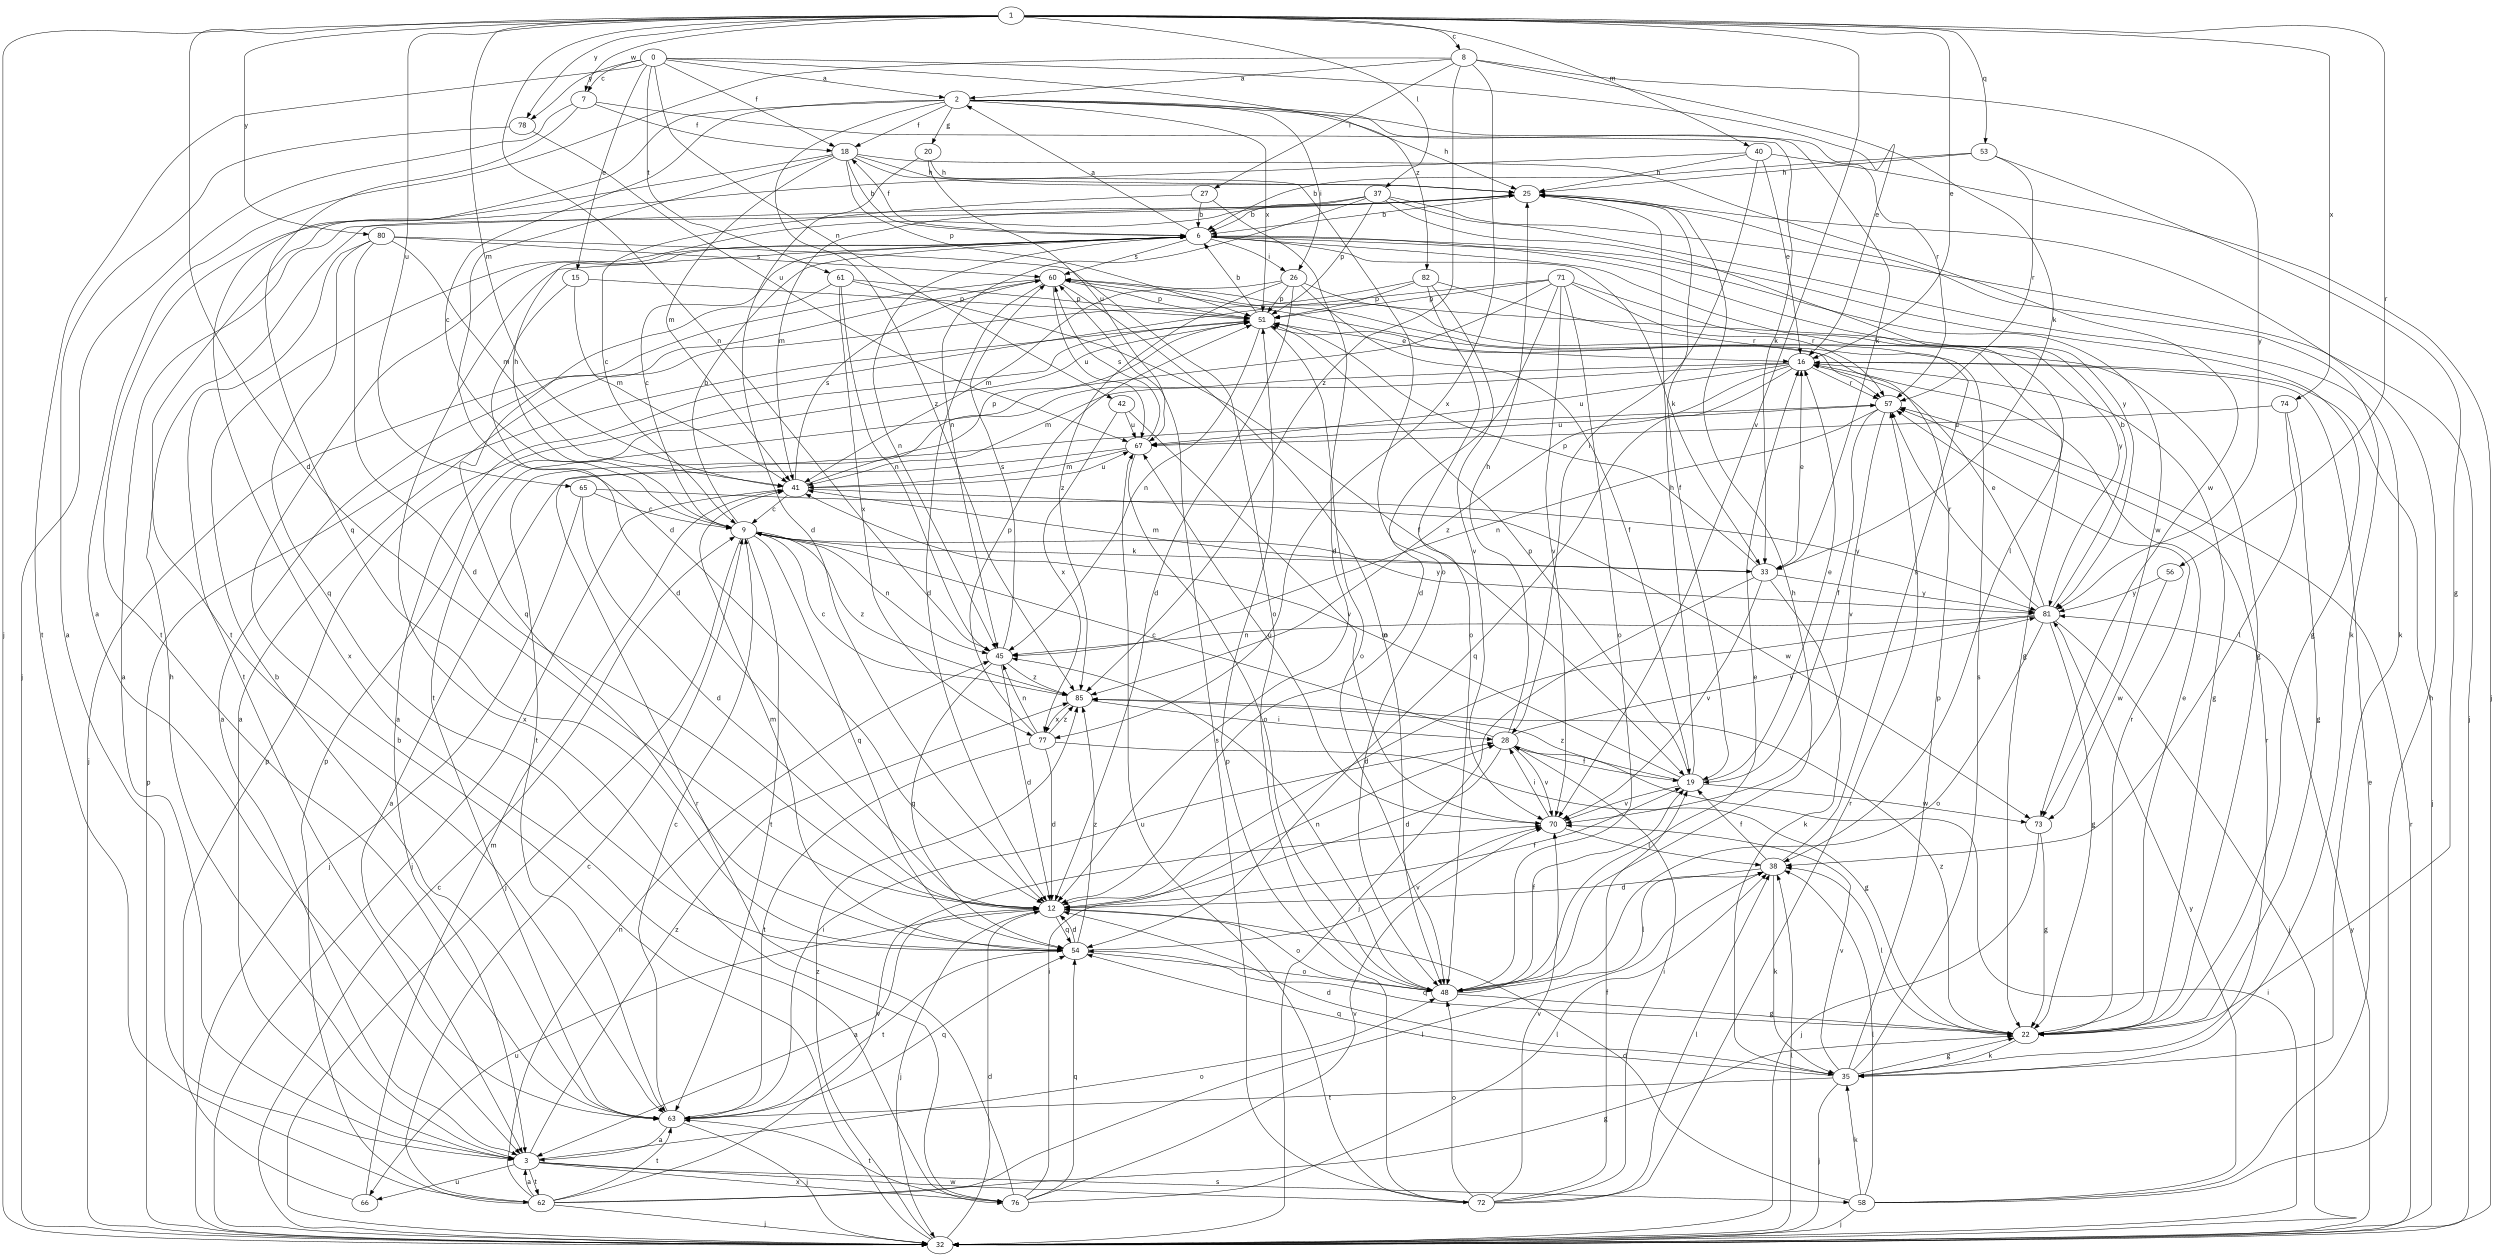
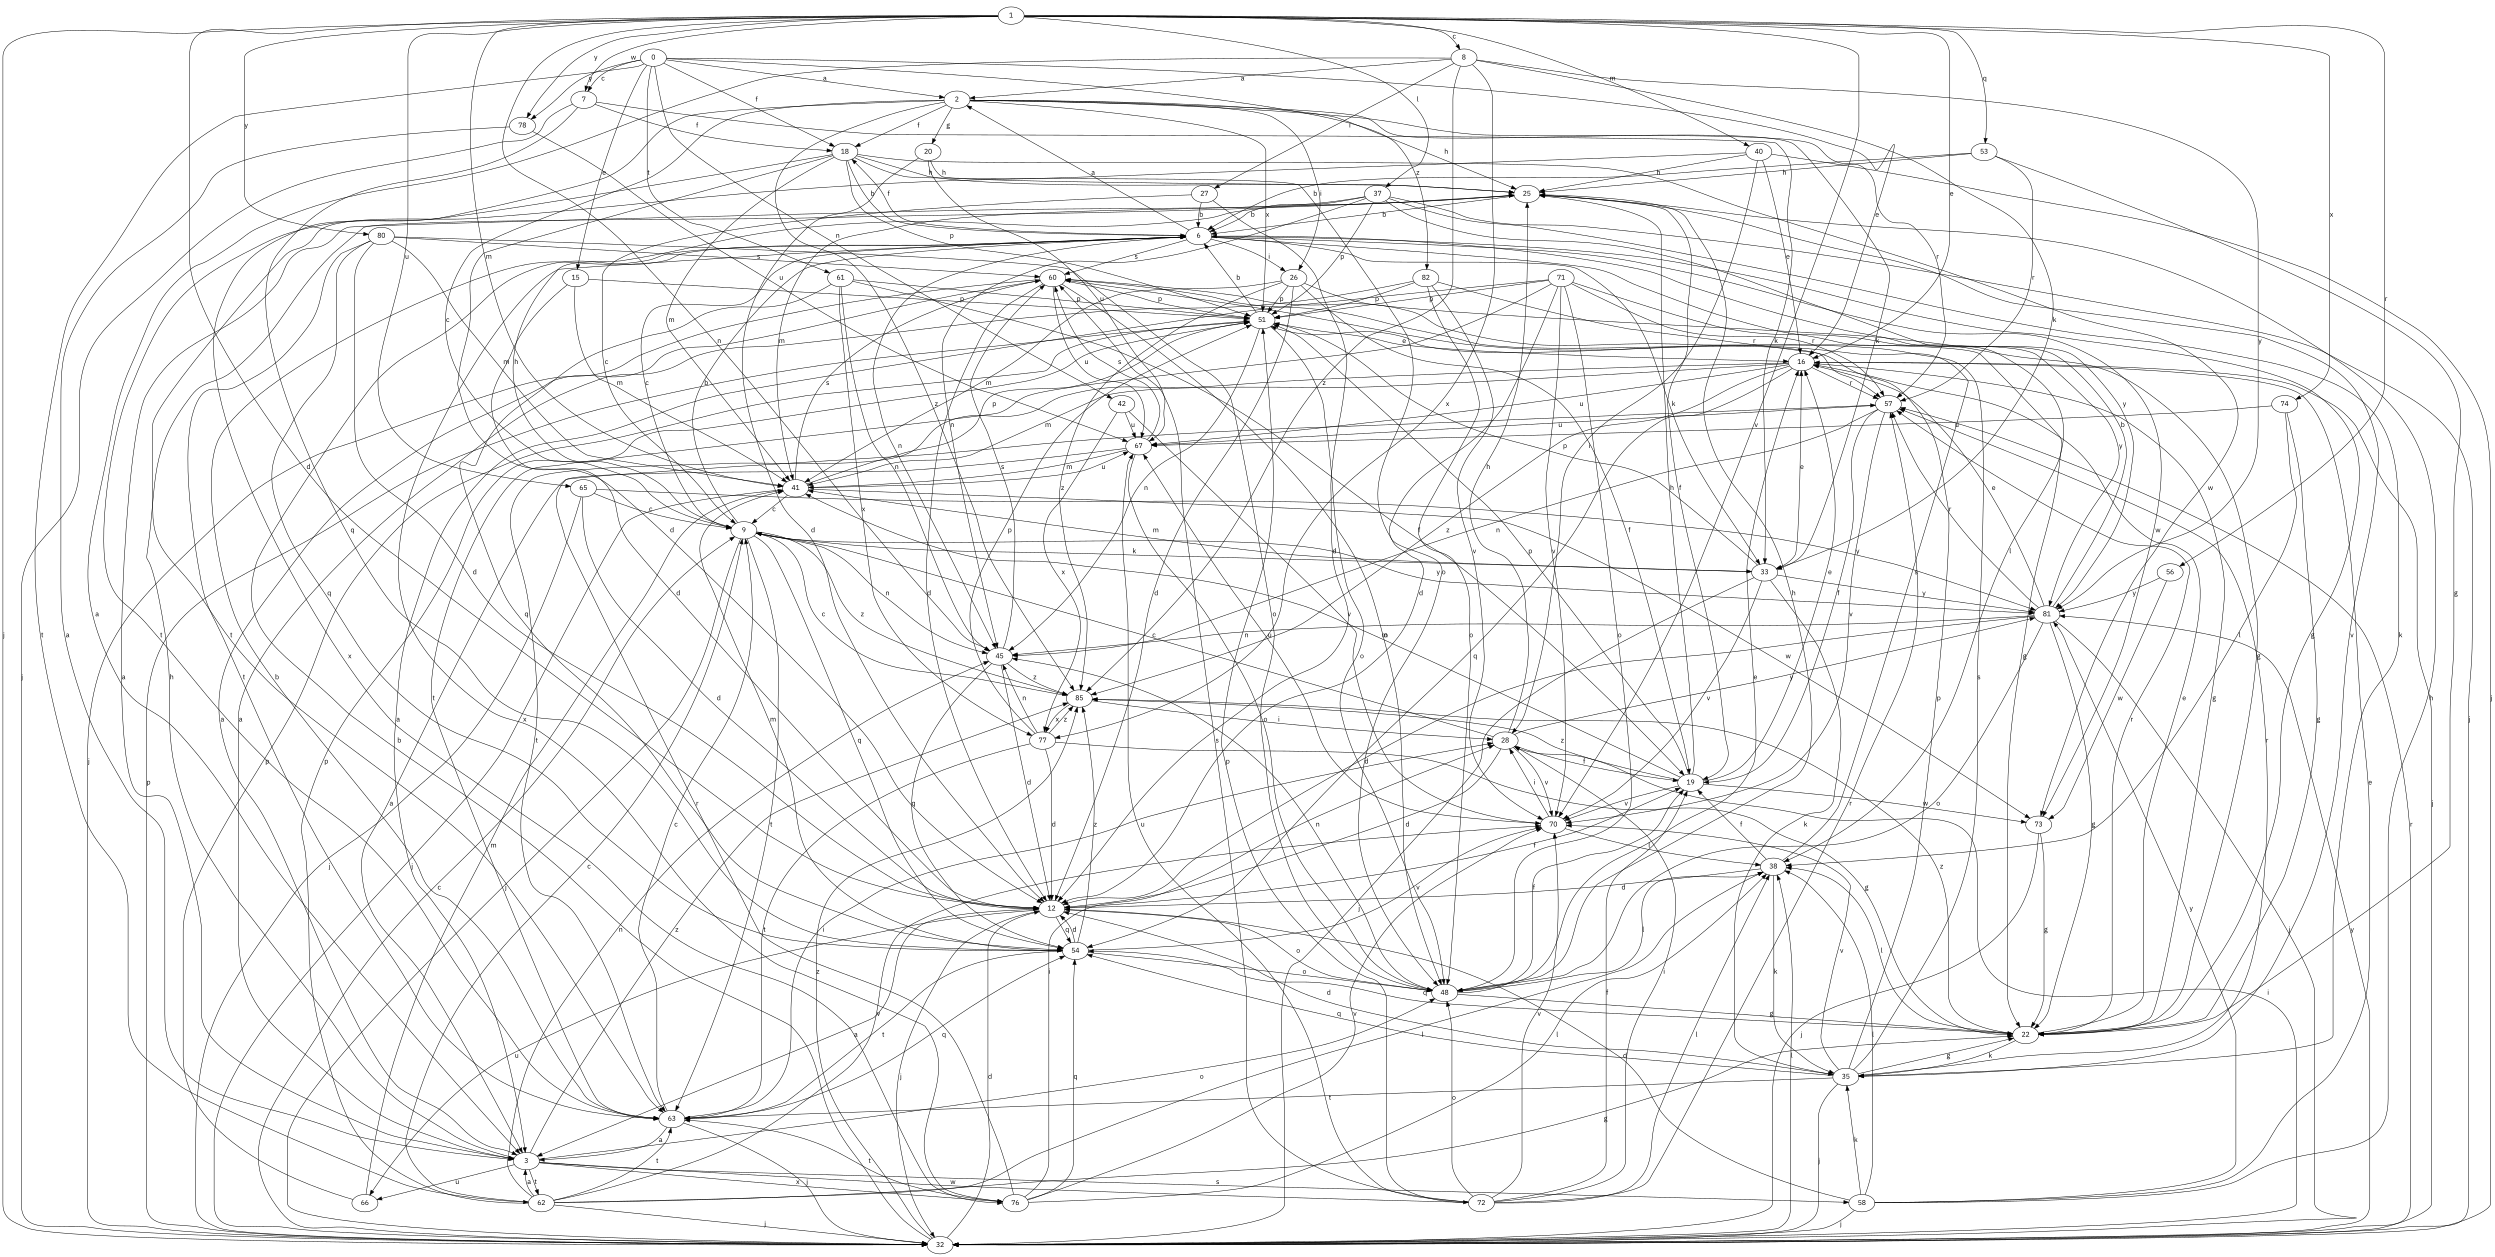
edge "25" -> "35": label "k" -> "v"
